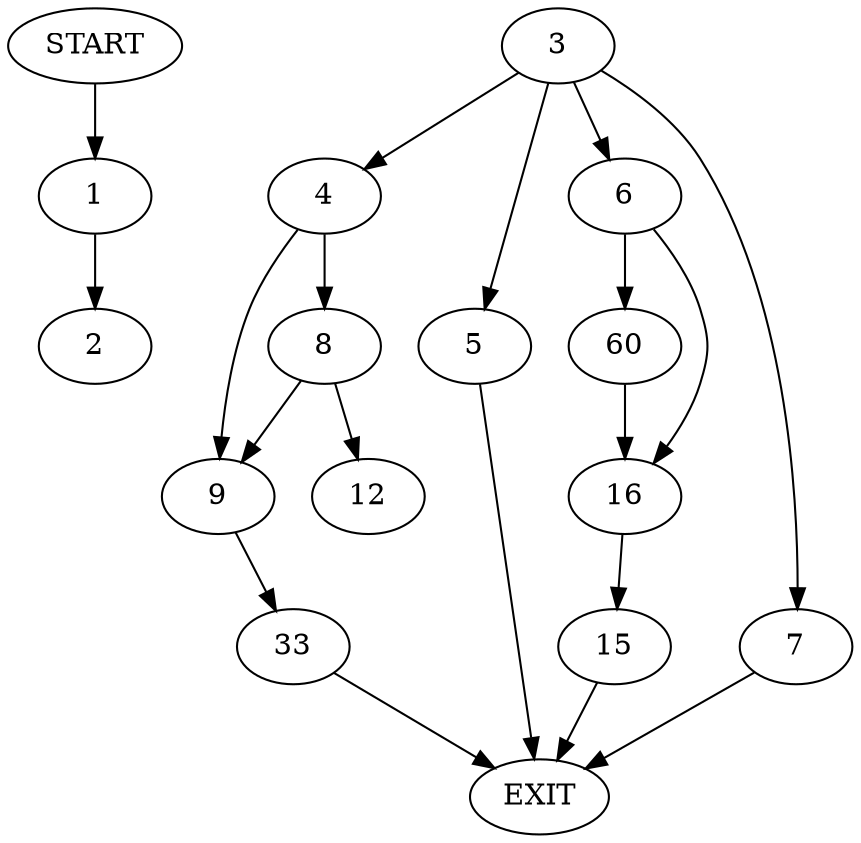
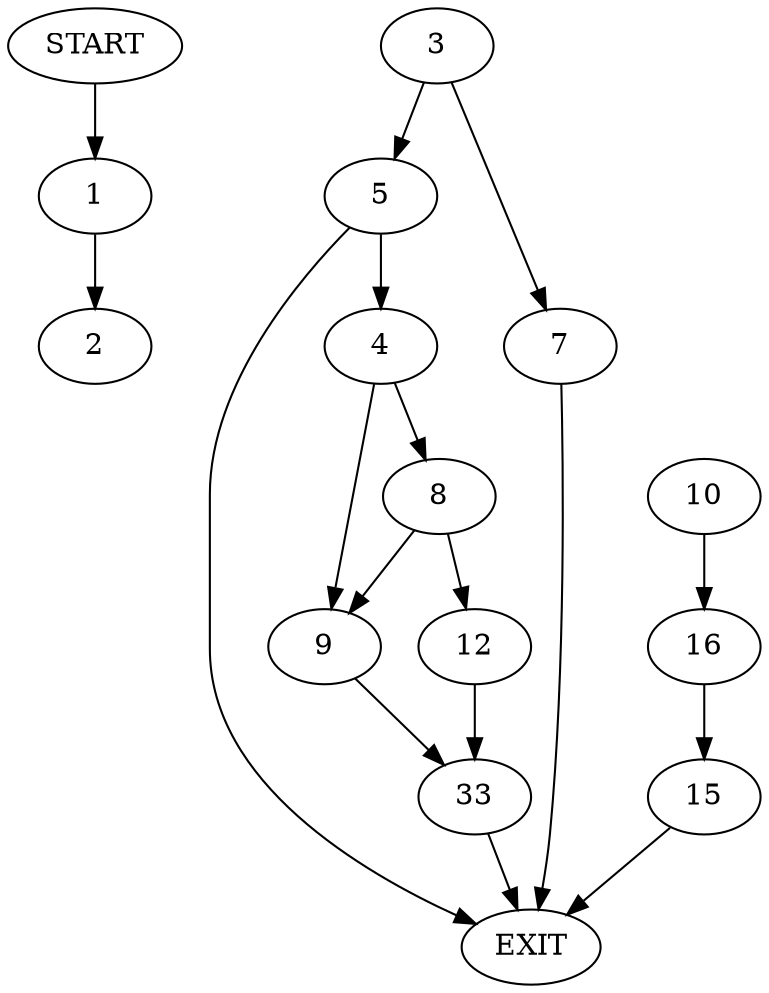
edge "3" -> "4": now "5" -> "4"
node "6": removed
node "60": label "60" -> "10"
edge "12" -> "33": added
